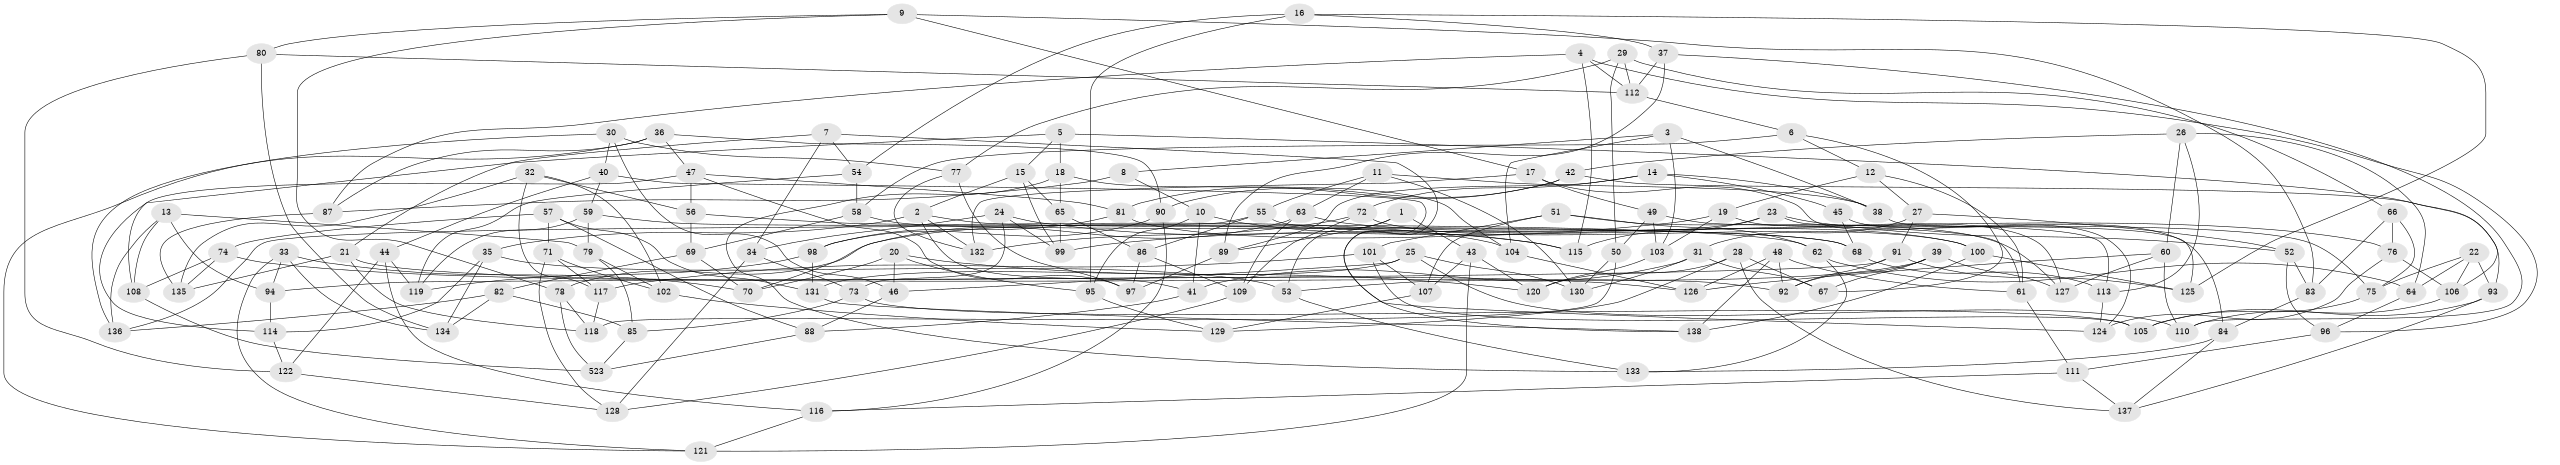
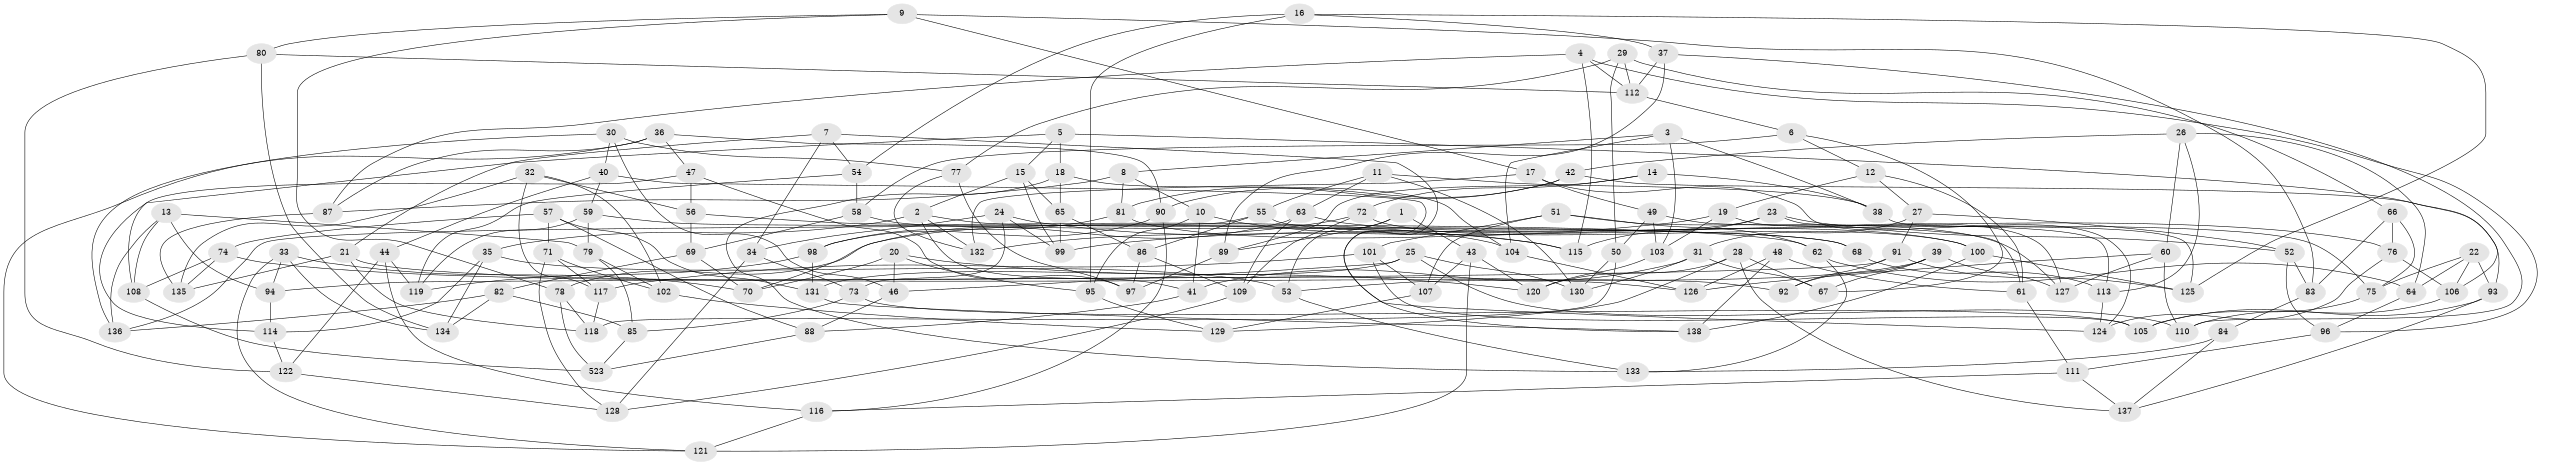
edge "47" -- "81": now "8" -- "81"
node "45": removed
edge "48" -- "92": removed
